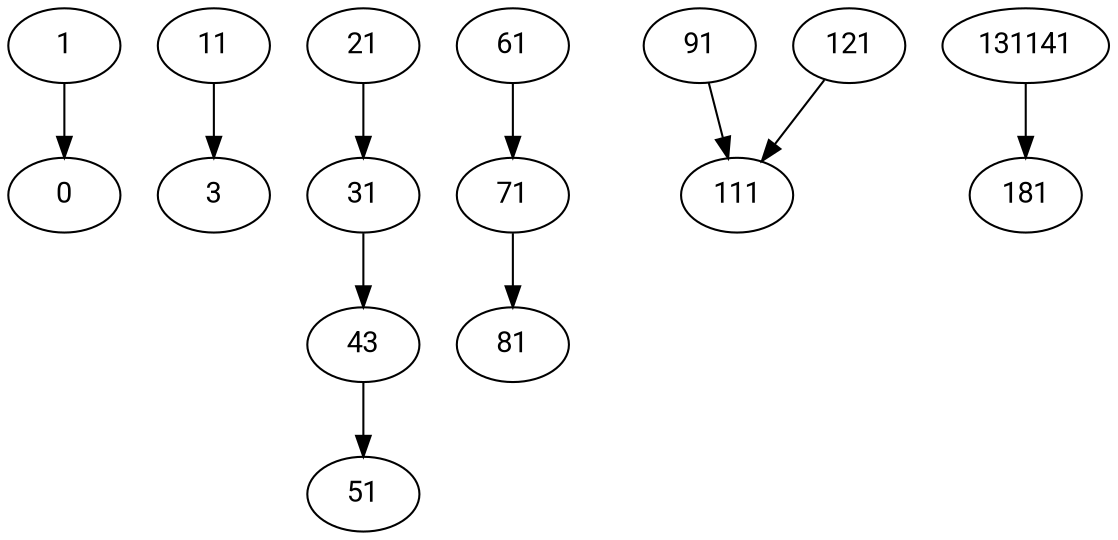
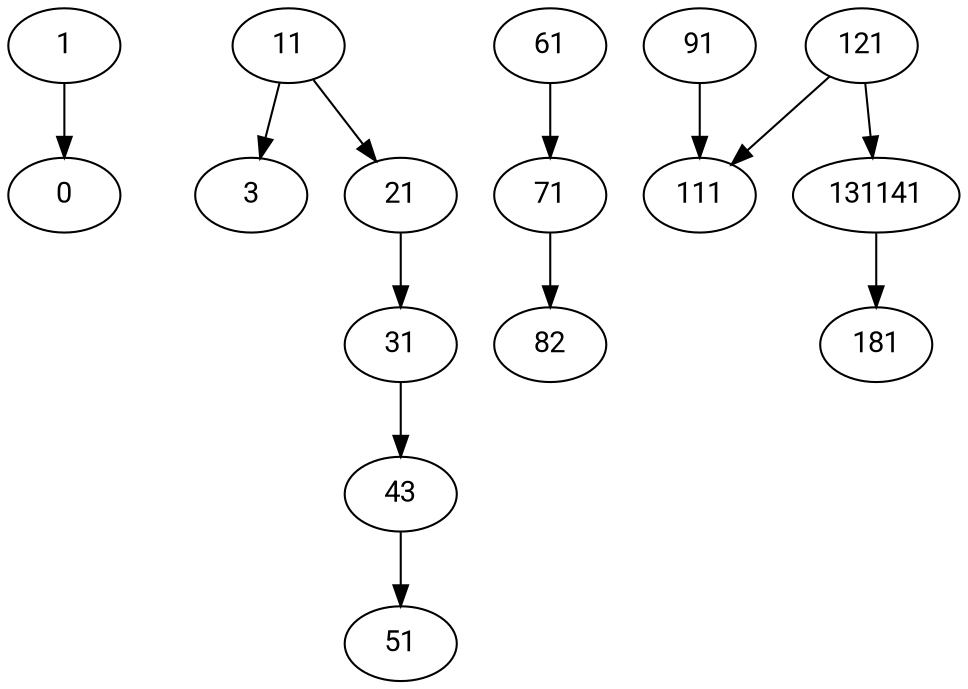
edge "121" -> "131141": added
edge "11" -> "21": added
node "81": label "81" -> "82"
